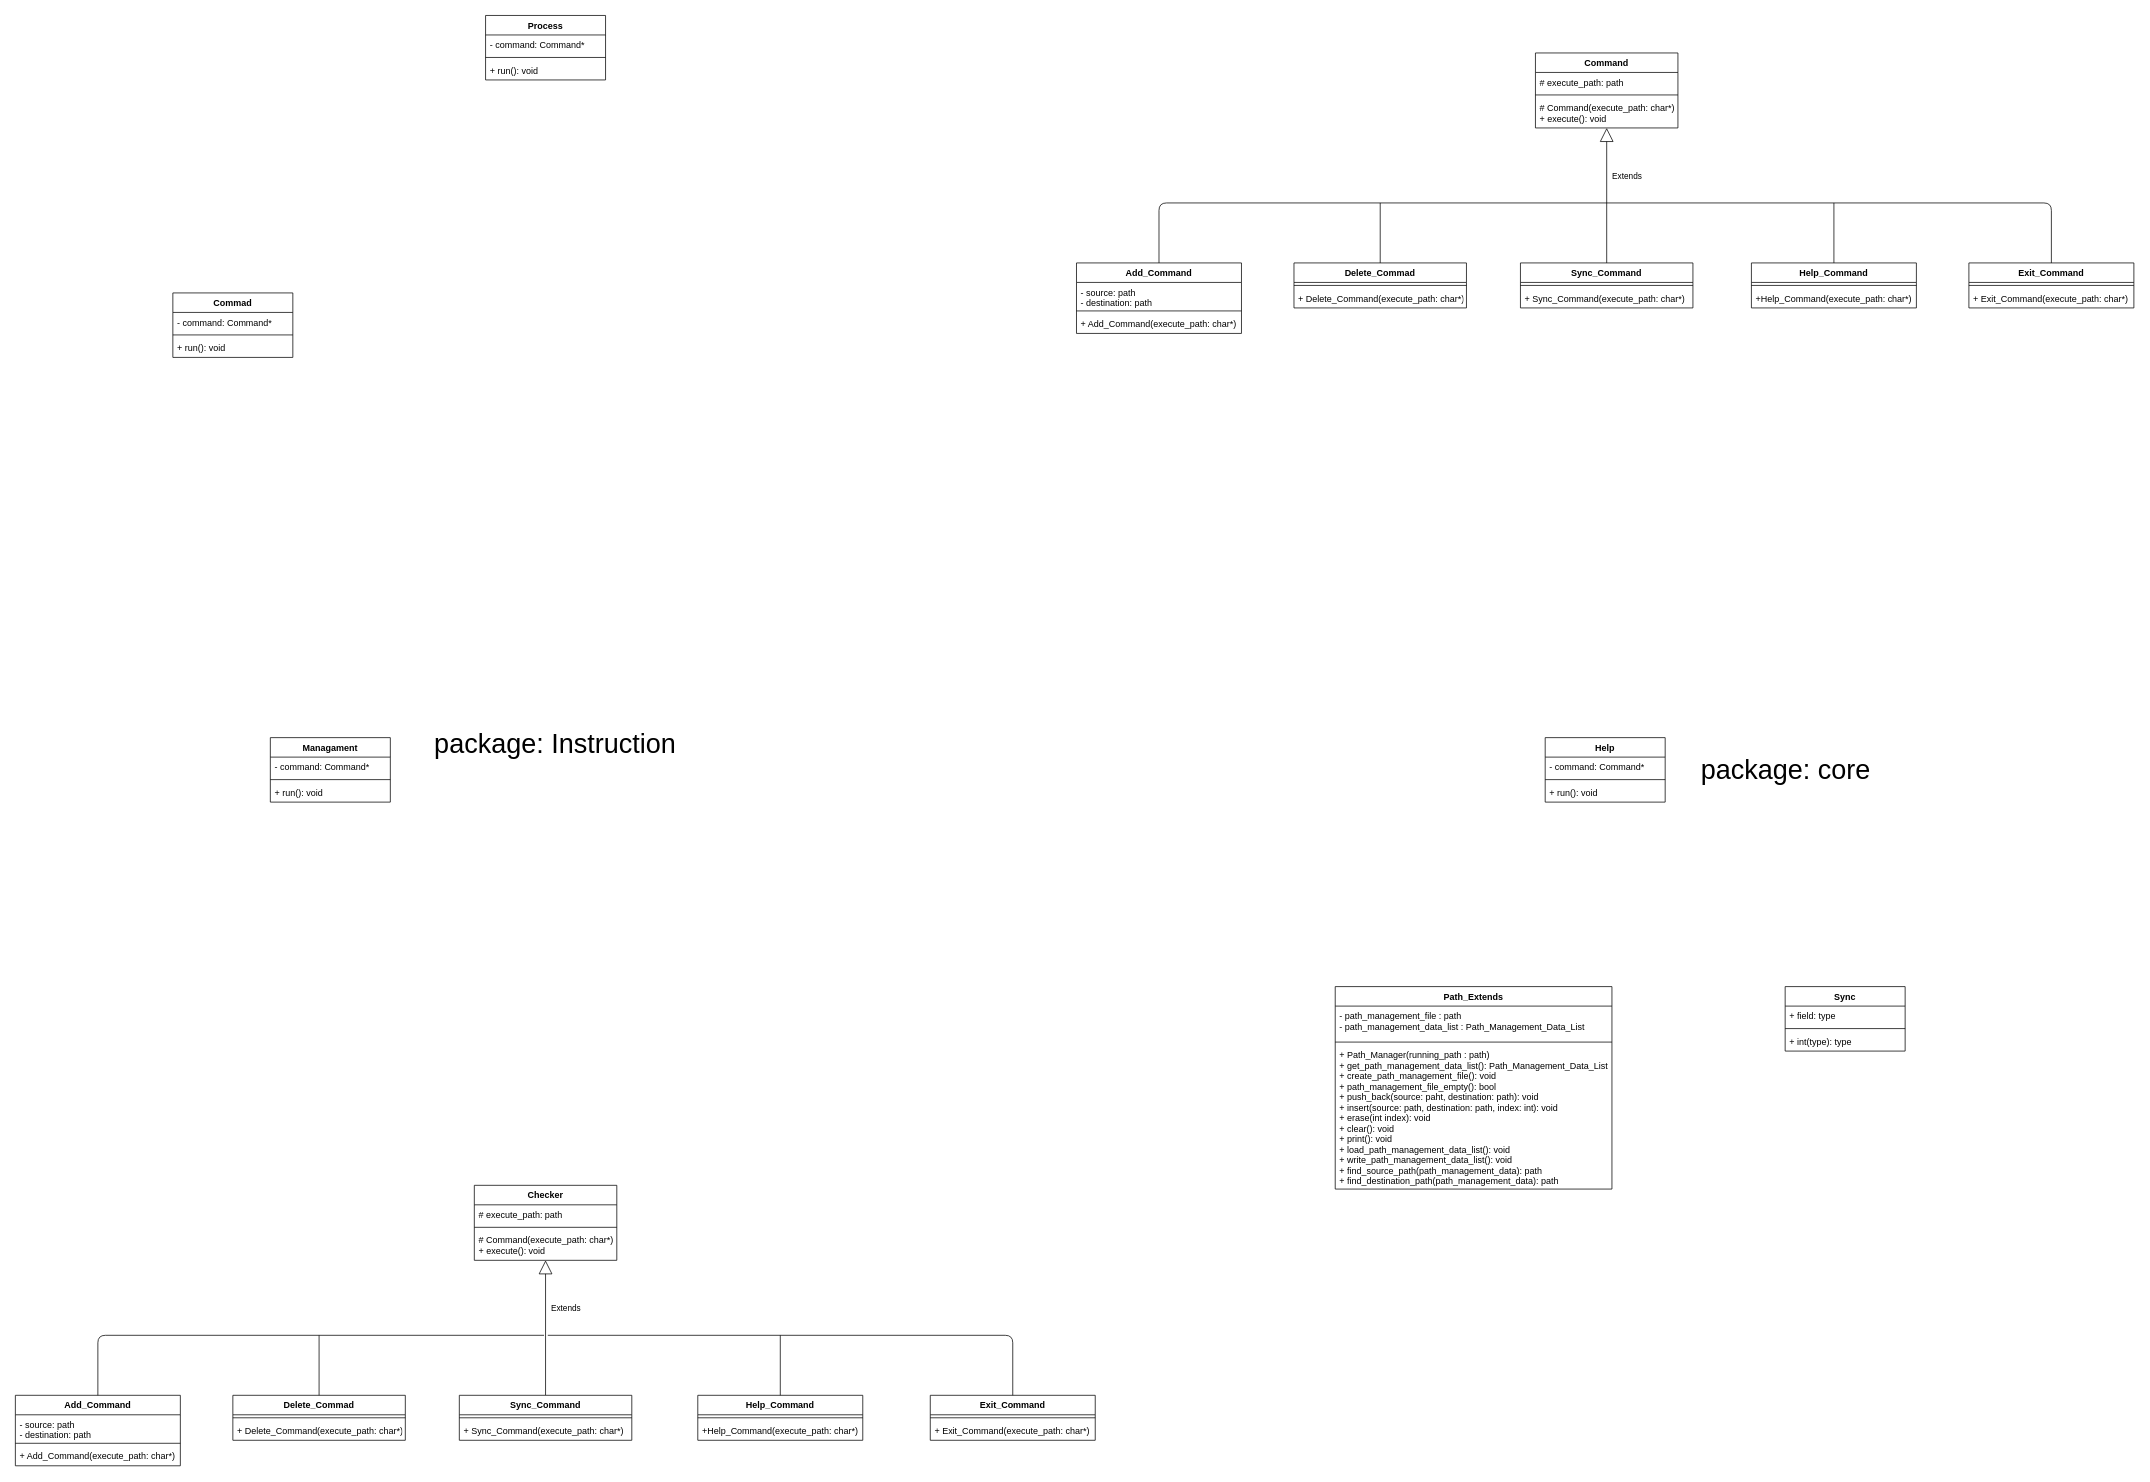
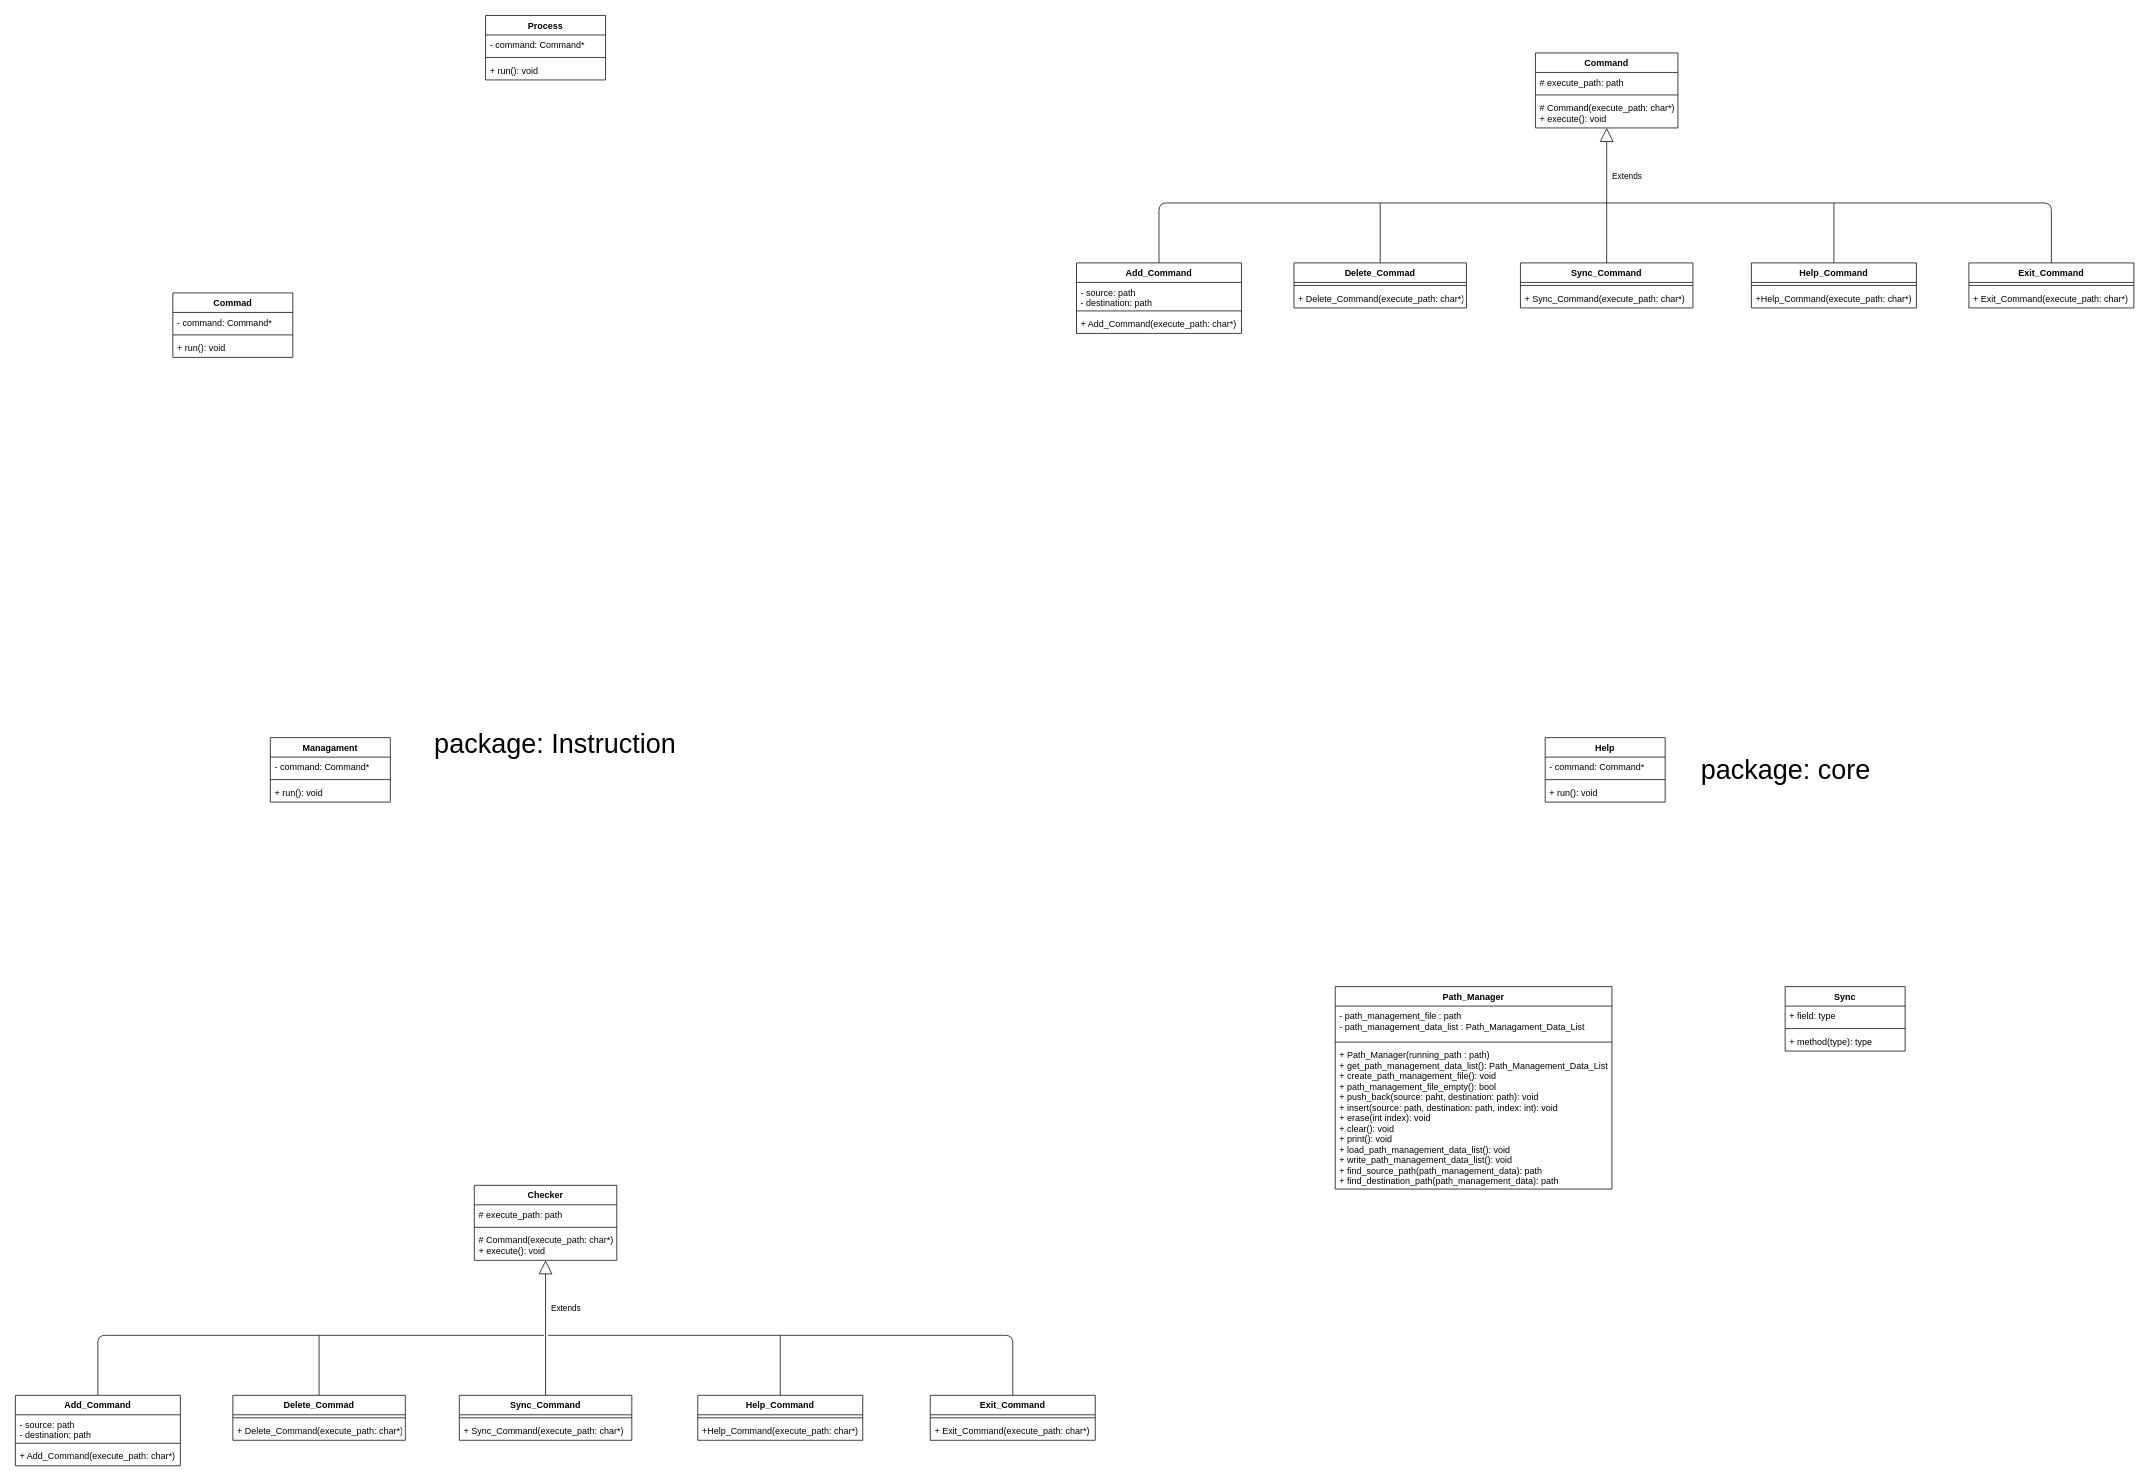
node "Path_Extends": label "Path_Extends" -> "Path_Manager"
node "- path_management_file : path - path_management_data_list : Path_Management_Data_List": label "- path_management_file : path - path_management_data_list : Path_Management_Data_List" -> "- path_management_file : path - path_management_data_list : Path_Managament_Data_List"
node "+ int(type): type": label "+ int(type): type" -> "+ method(type): type"
